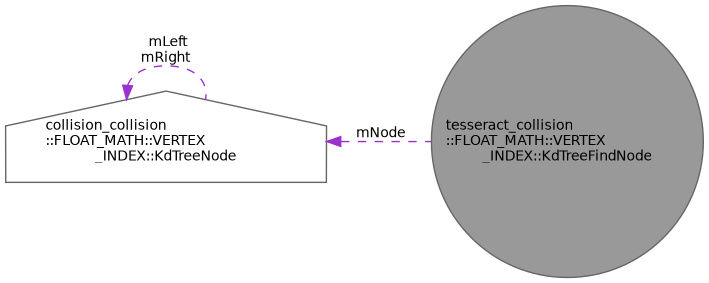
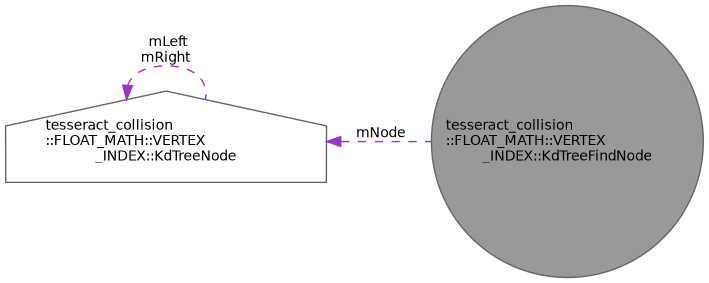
node "collision_collision ::FLOAT_MATH::VERTEX _INDEX::KdTreeNode": label "collision_collision ::FLOAT_MATH::VERTEX _INDEX::KdTreeNode" -> "tesseract_collision ::FLOAT_MATH::VERTEX _INDEX::KdTreeNode"
